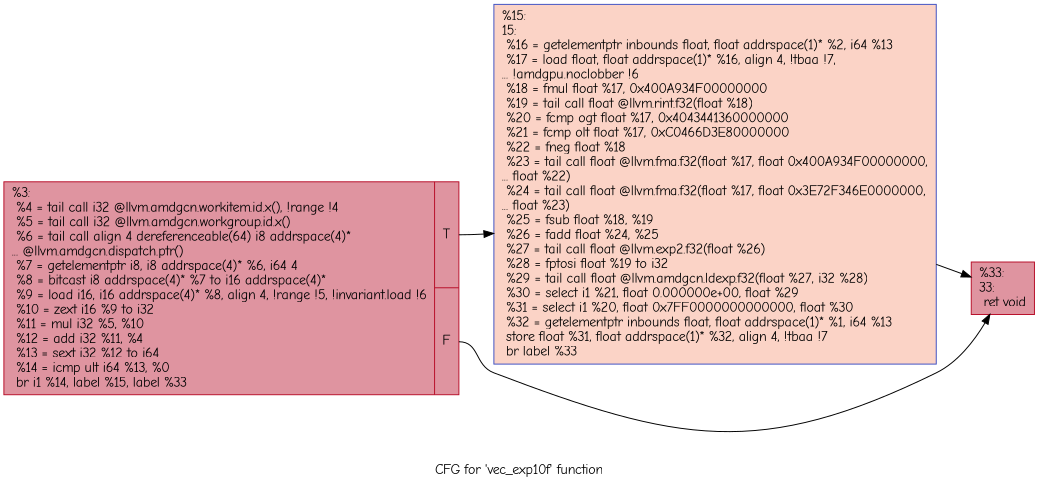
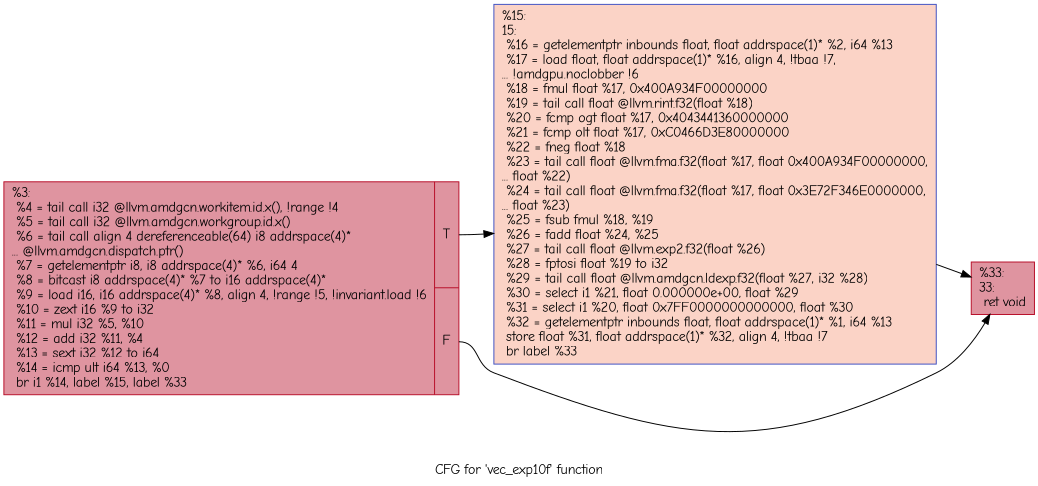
node "%15:": text "%25 = fsub float %18, %19" -> "%25 = fsub fmul %18, %19"
